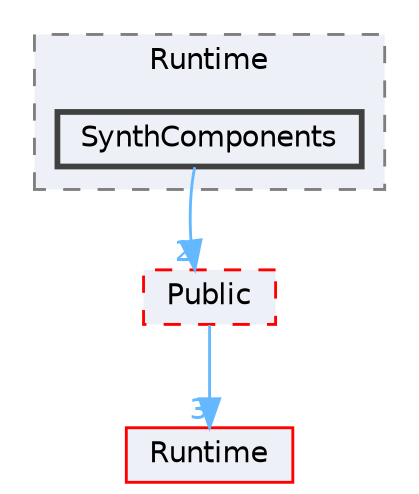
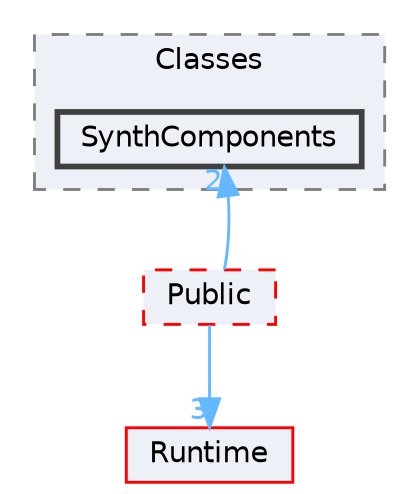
cluster "Runtime": label "Runtime" -> "Classes"
edge "SynthComponents" -> "Public": reversed
